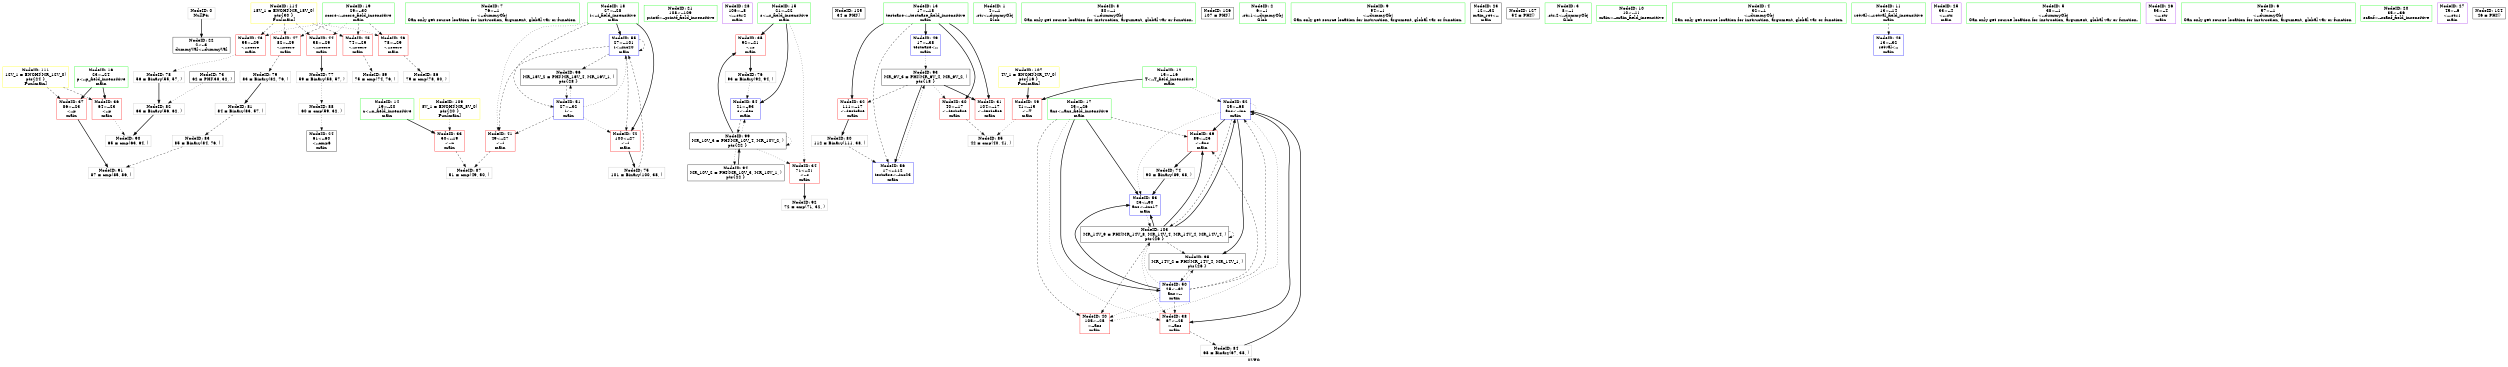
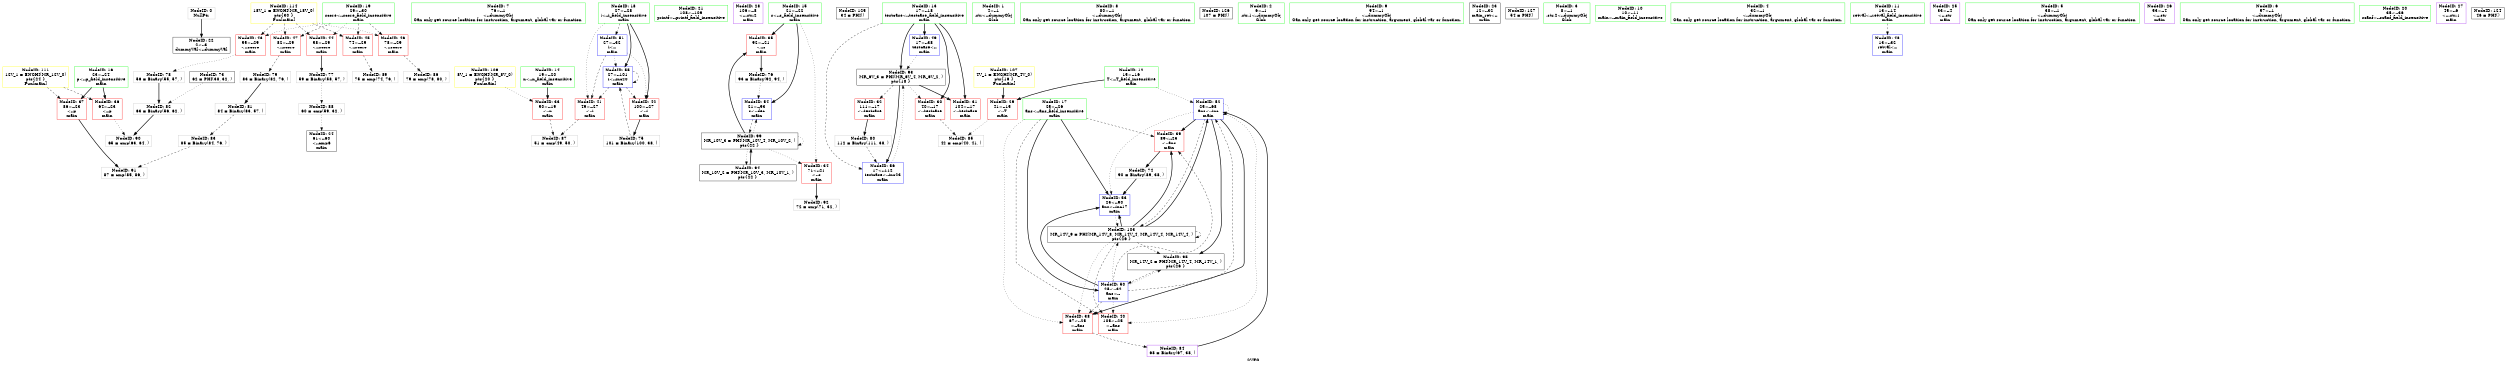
edge "NodeID: 13" -> "NodeID: 32": now "NodeID: 13" -> "NodeID: 93"
node "NodeID: 96": removed
node "NodeID: 84": color grey -> purple
